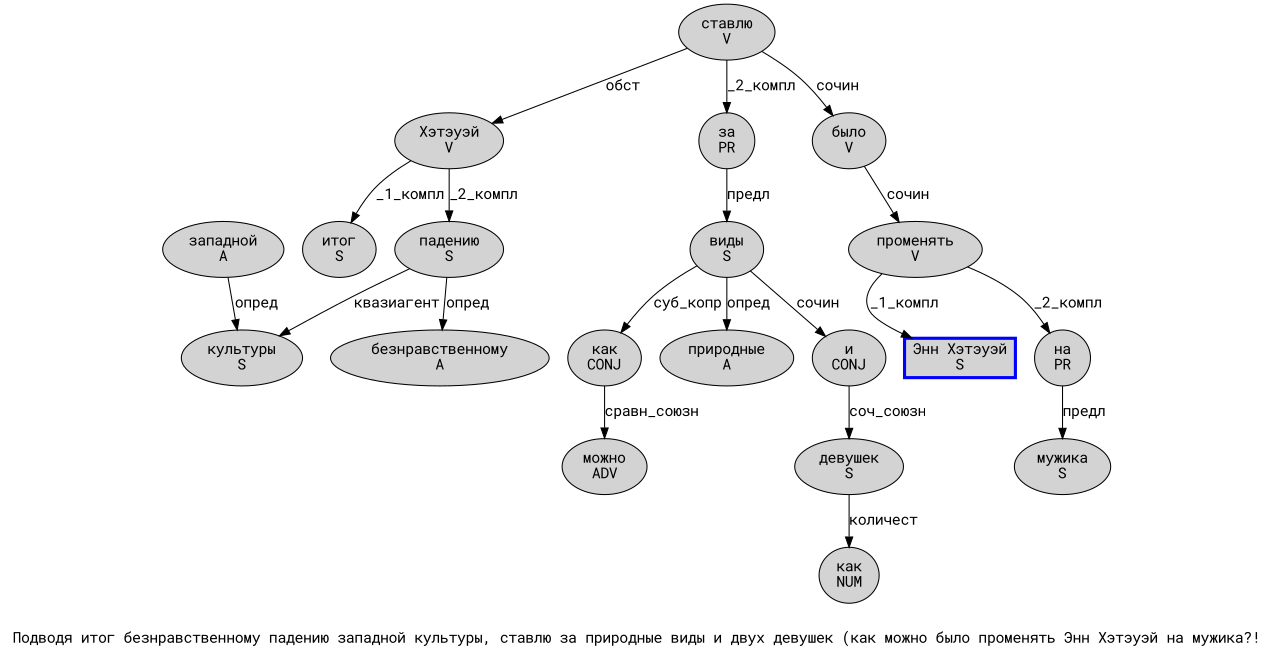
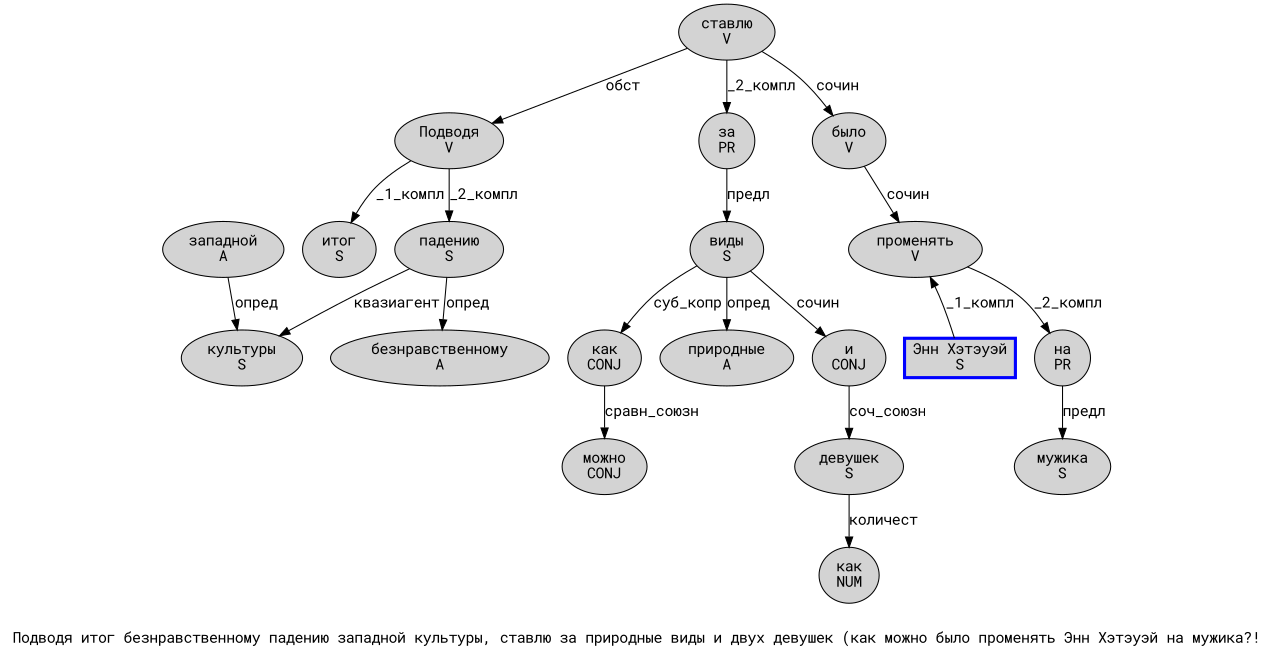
node "Хэтэуэй V": label "Хэтэуэй V" -> "Подводя V"
edge "променять V" -> "Энн Хэтэуэй S": reversed
node "можно ADV": label "можно ADV" -> "можно CONJ"
